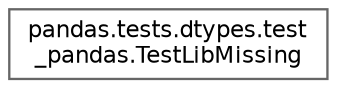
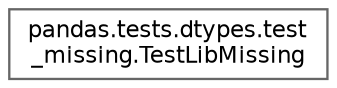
node "pandas.tests.dtypes.test _pandas.TestLibMissing": label "pandas.tests.dtypes.test _pandas.TestLibMissing" -> "pandas.tests.dtypes.test _missing.TestLibMissing"
